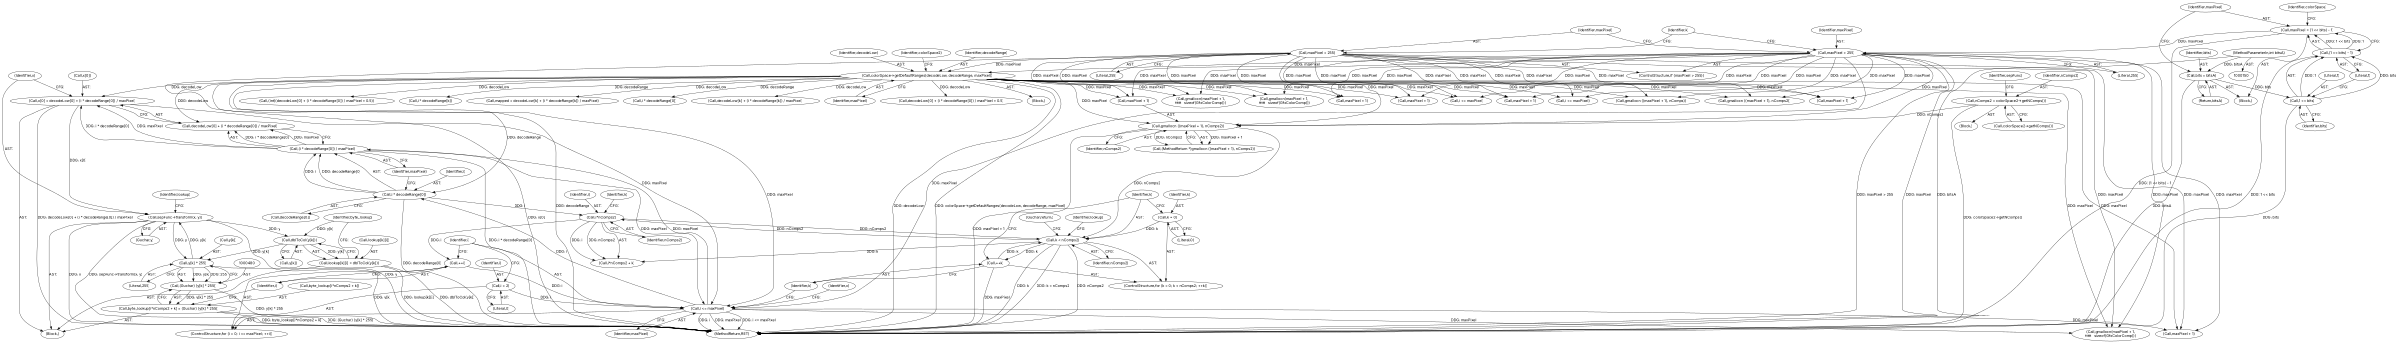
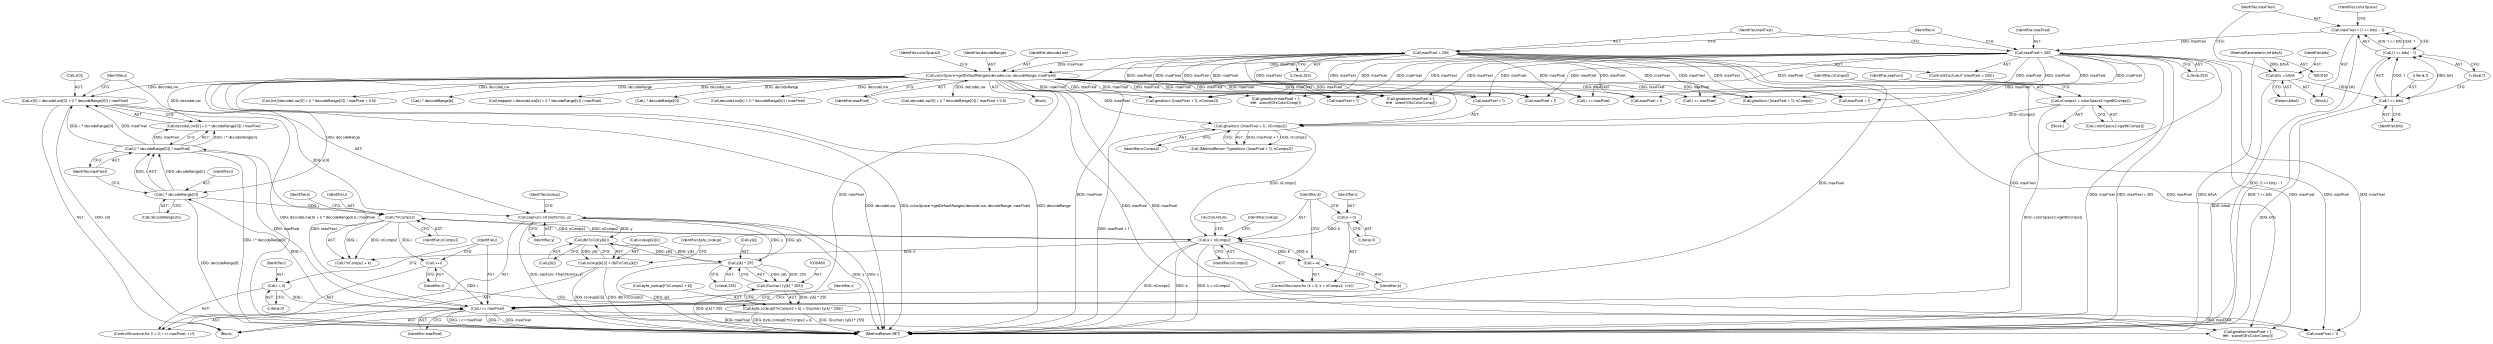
edge "(Identifier,byte_lookup)" -> "(Call,dblToCol(y[k]))": now "(Call,y[k] * 255)" -> "(Call,dblToCol(y[k]))"
node "(Guchar,y)": label "(Guchar,y)" -> "(Identifier,y)"
node "(Call,i = 2)": label "(Call,i = 2)" -> "(Call,i = 0)"
edge "(Call,++k)" -> "(MethodReturn,RET)": now "(Call,maxPixel = 255)" -> "(MethodReturn,RET)"
